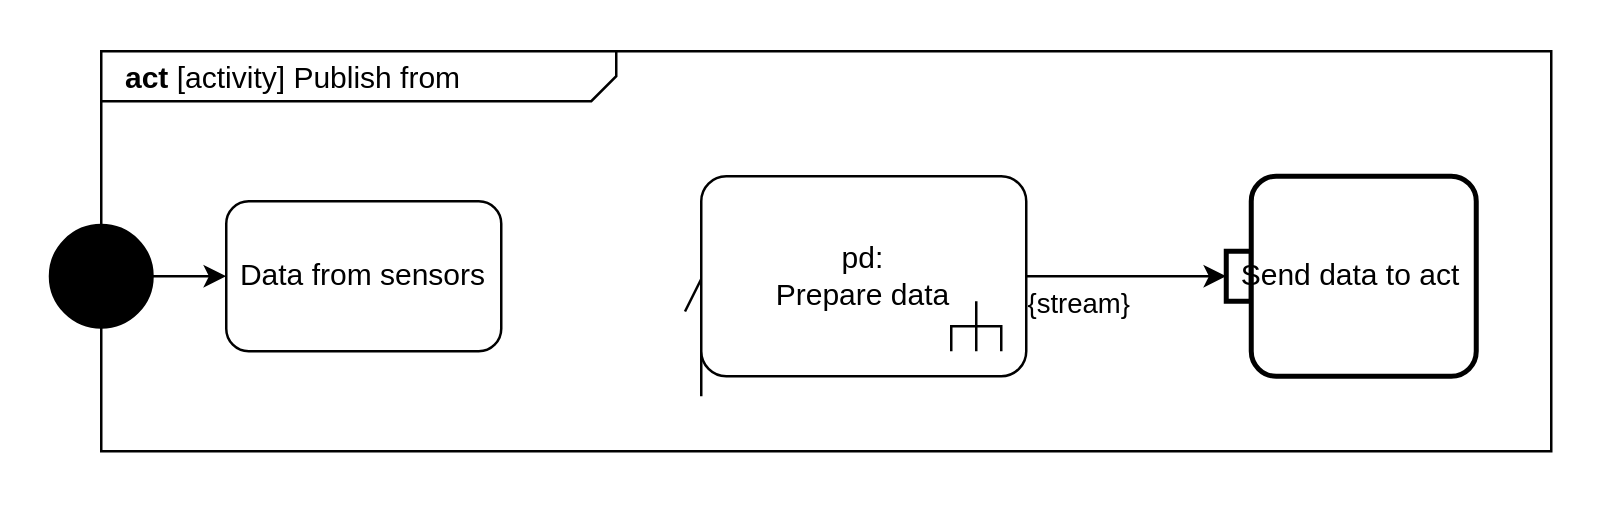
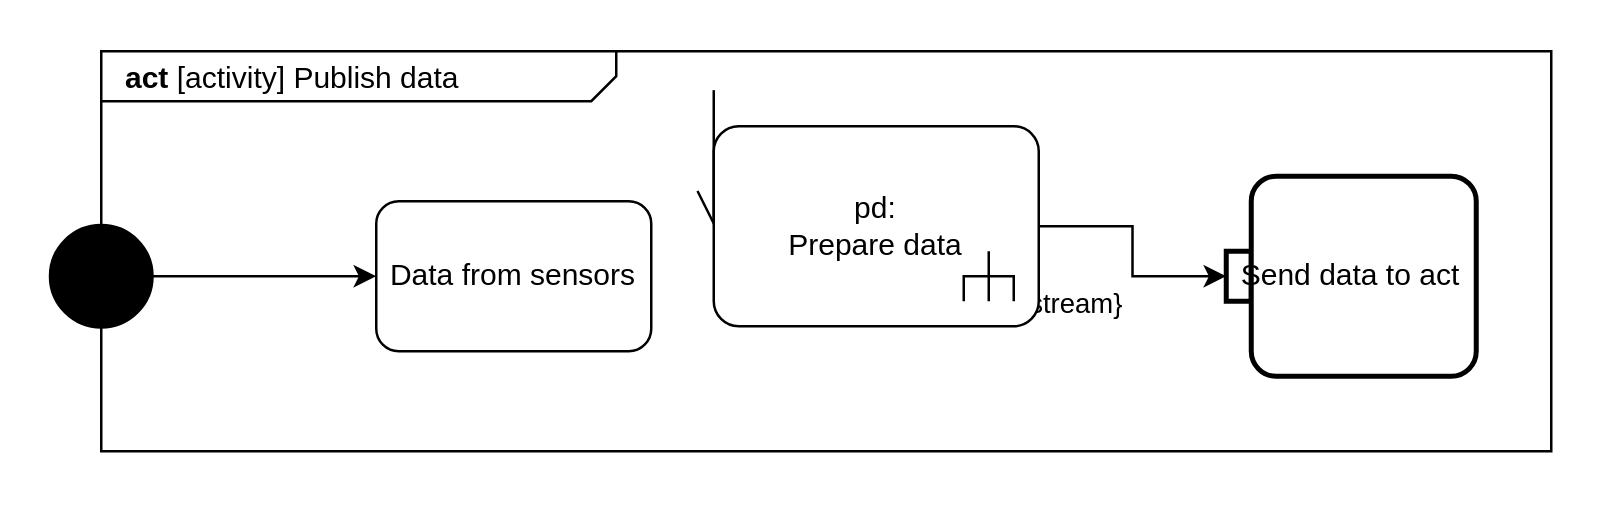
node "act [activity] Publish from": label "act [activity] Publish from" -> "act [activity] Publish data"
node "Data from sensors": moved (364, 276) -> (514, 276)
node "pd: Prepare data": moved (864, 276) -> (876, 226)
